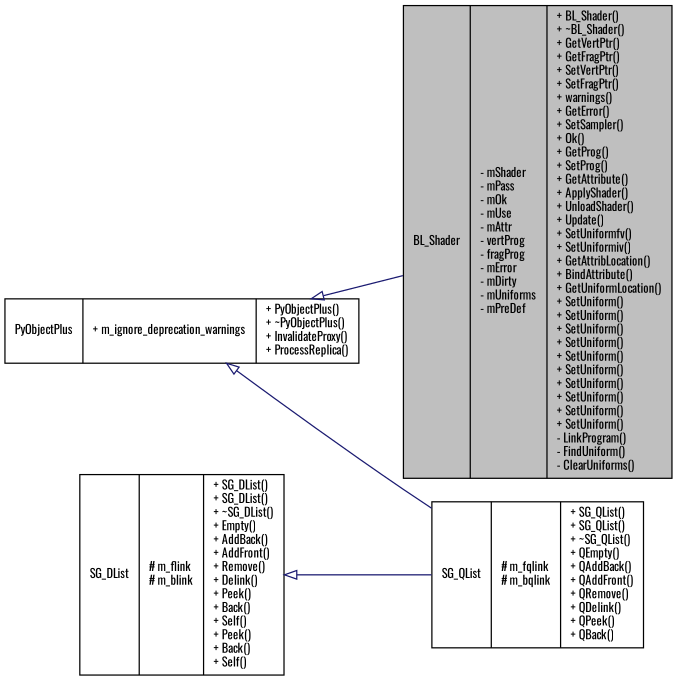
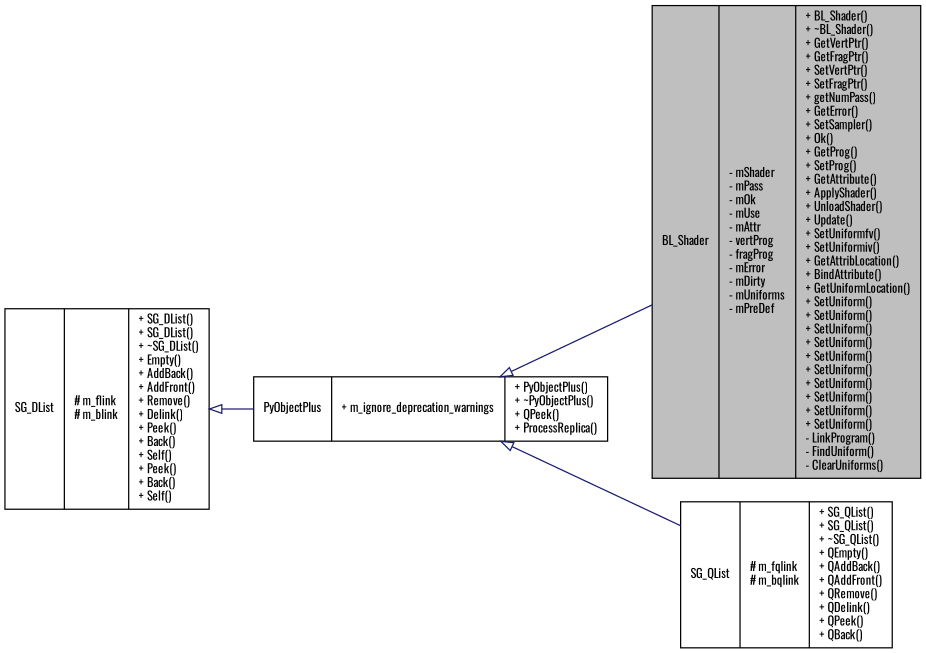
node "BL_Shader": text "+ warnings()" -> "+ getNumPass()"
node "PyObjectPlus": text "+ InvalidateProxy()" -> "+ QPeek()"
edge "SG_QList" -> "SG_DList": now "PyObjectPlus" -> "SG_DList"
